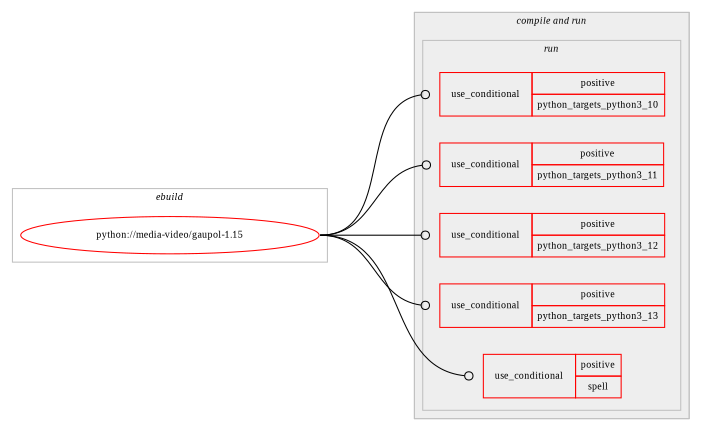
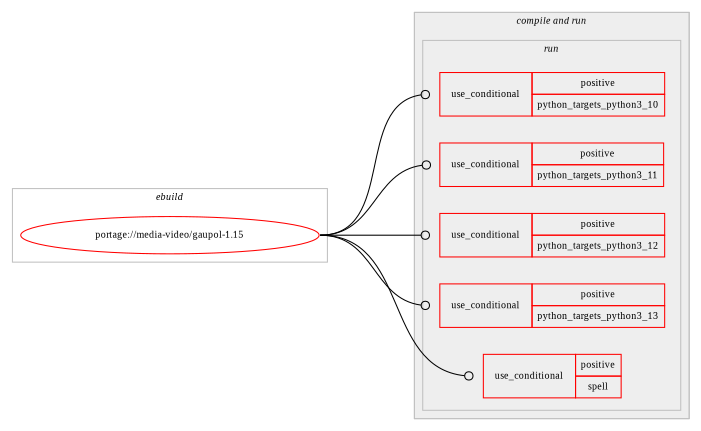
node "python://media-video/gaupol-1.15": label "python://media-video/gaupol-1.15" -> "portage://media-video/gaupol-1.15"
